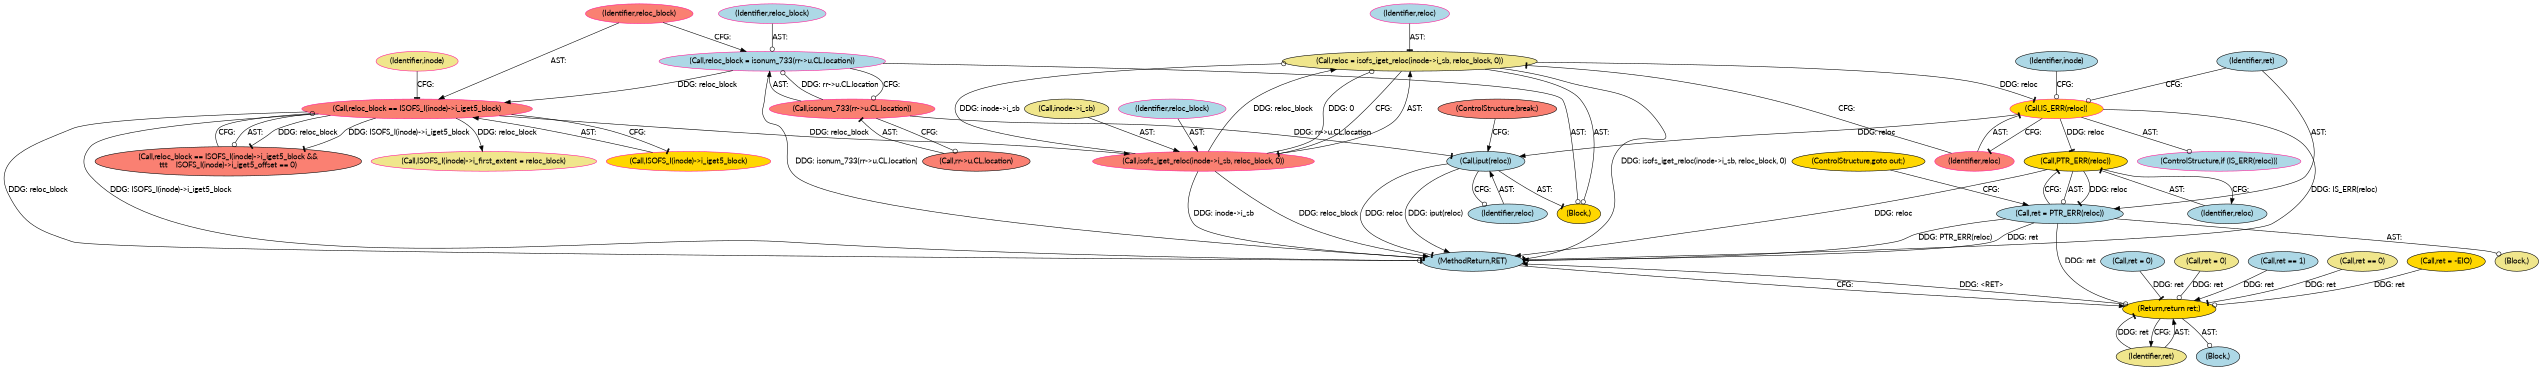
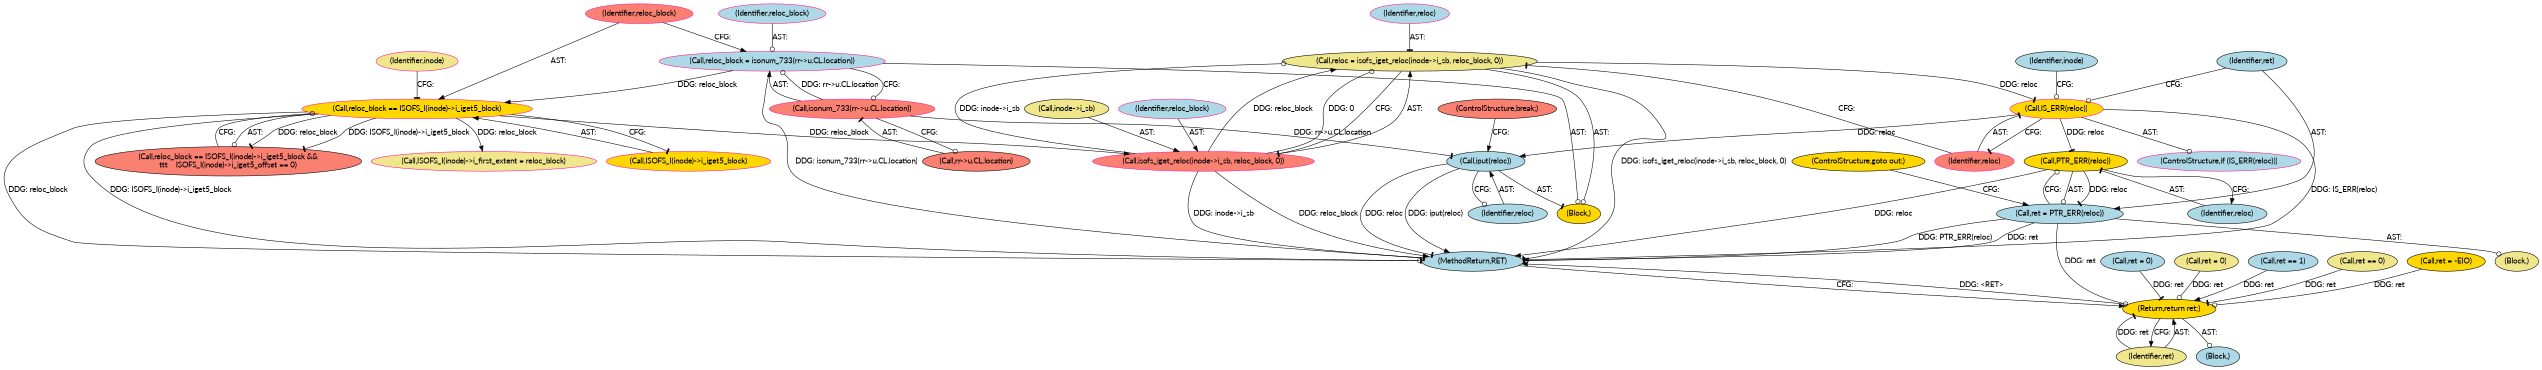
node "(Call,reloc_block == ISOFS_I(inode)->i_iget5_block)": fillcolor salmon -> gold
edge "(Call,ret = PTR_ERR(reloc))" -> "(Call,PTR_ERR(reloc))": arrowhead tee -> odot
